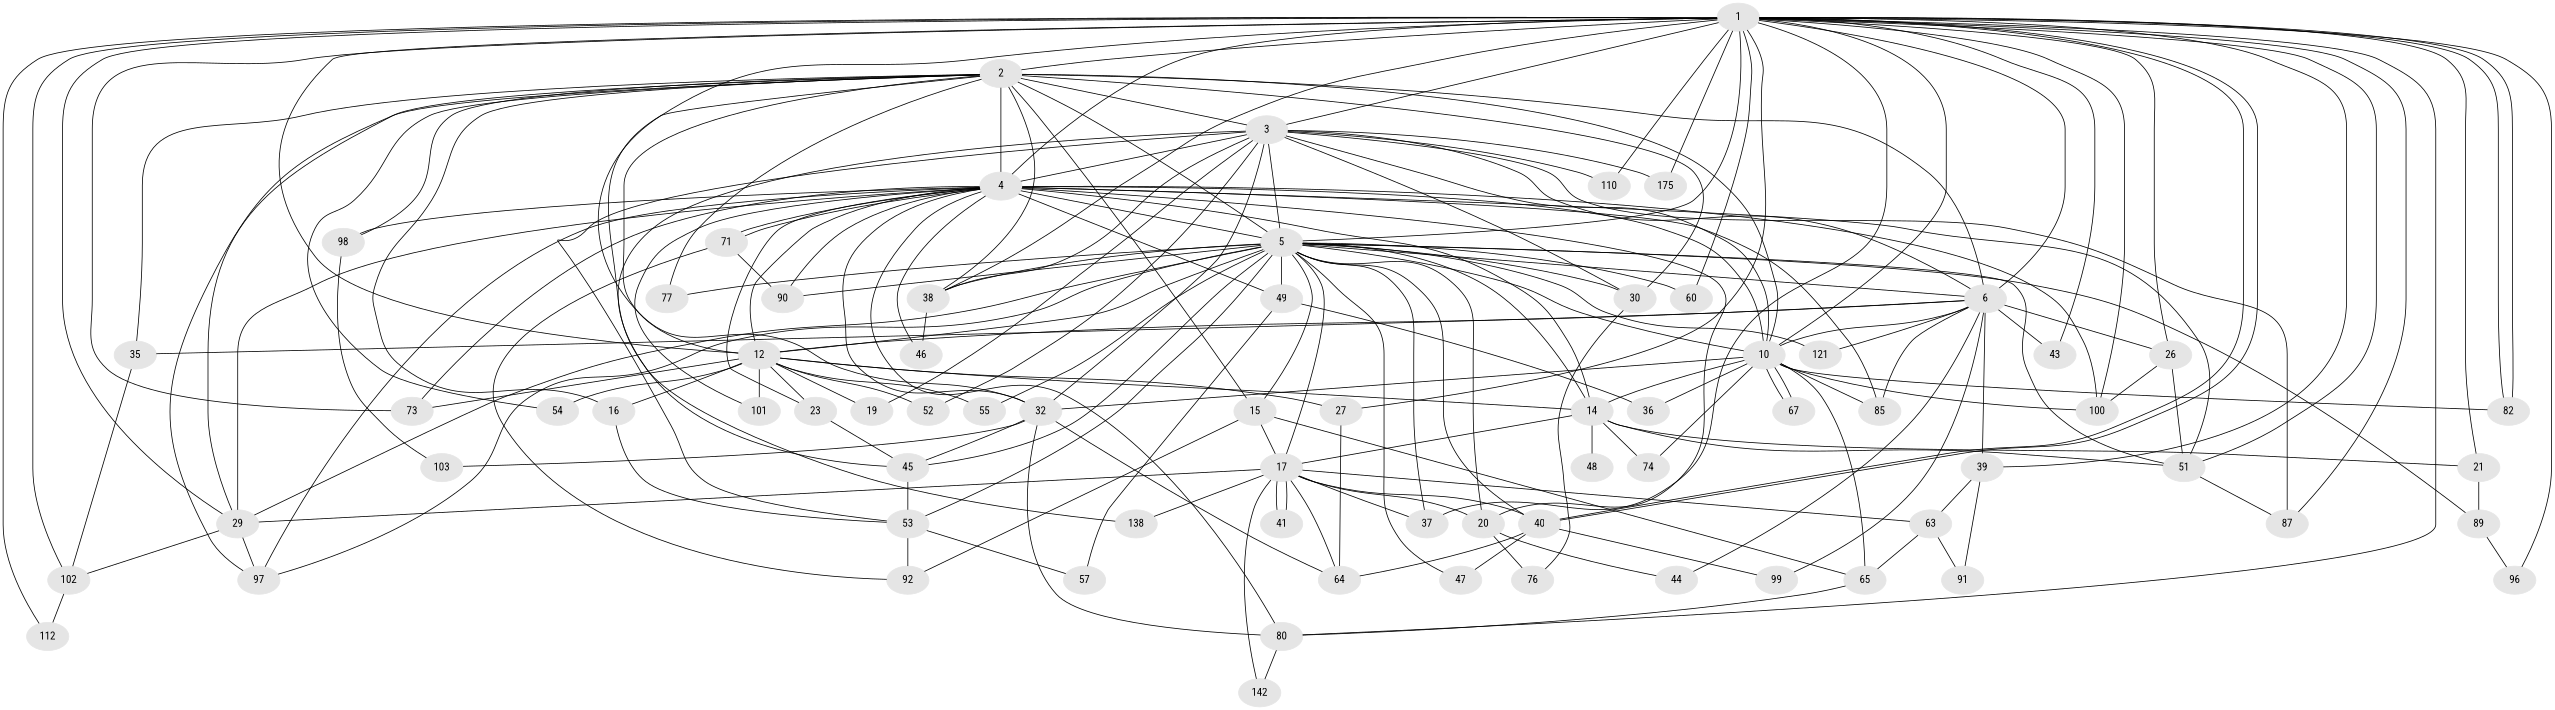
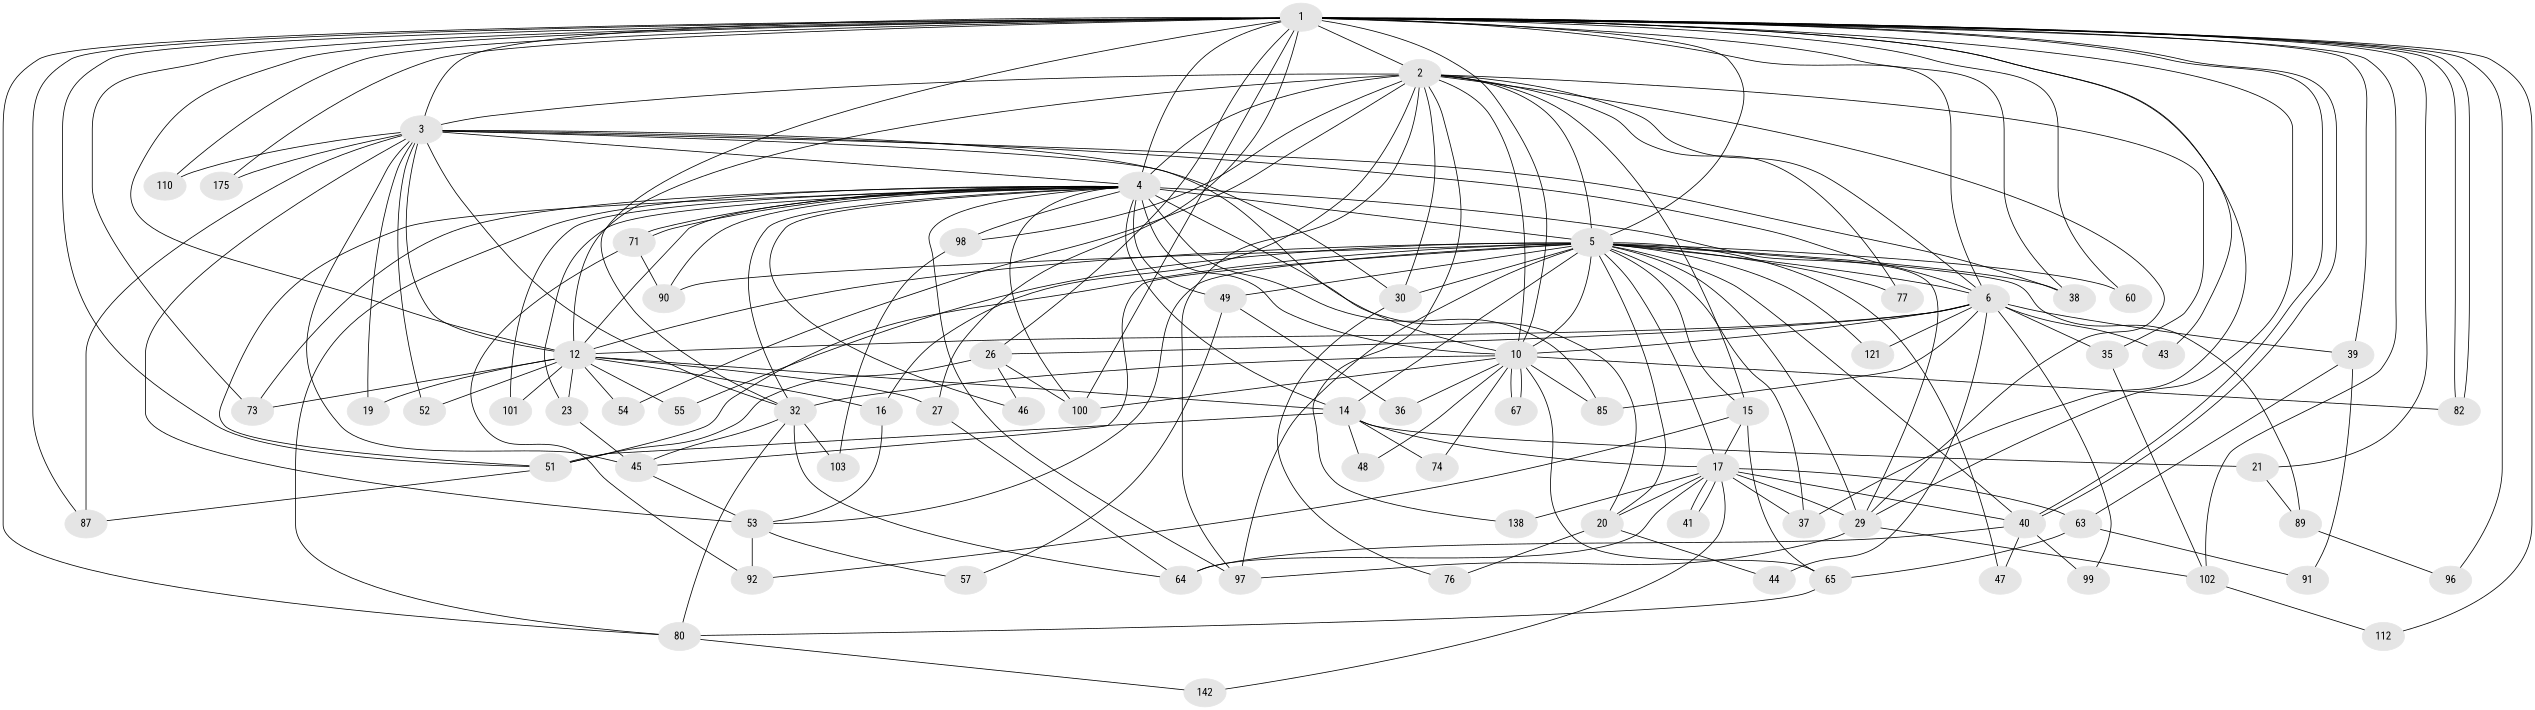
edge "3" -- "5": now "3" -- "12"
edge "2" -- "38": removed
edge "38" -- "46": now "26" -- "46"
edge "10" -- "14": now "10" -- "48"
